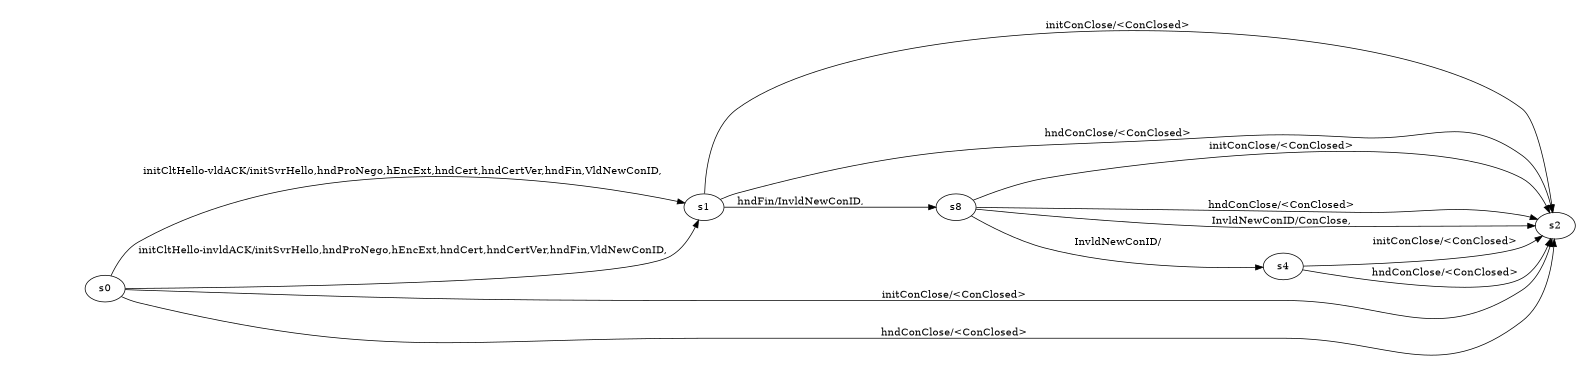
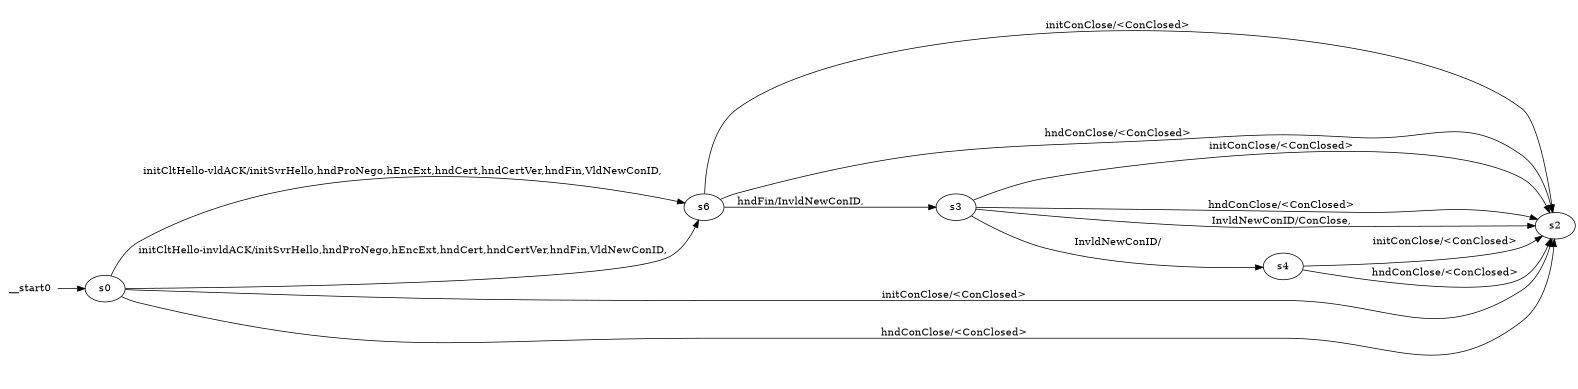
node "s1": label "s1" -> "s6"
node "s8": label "s8" -> "s3"
node "__start0": added
